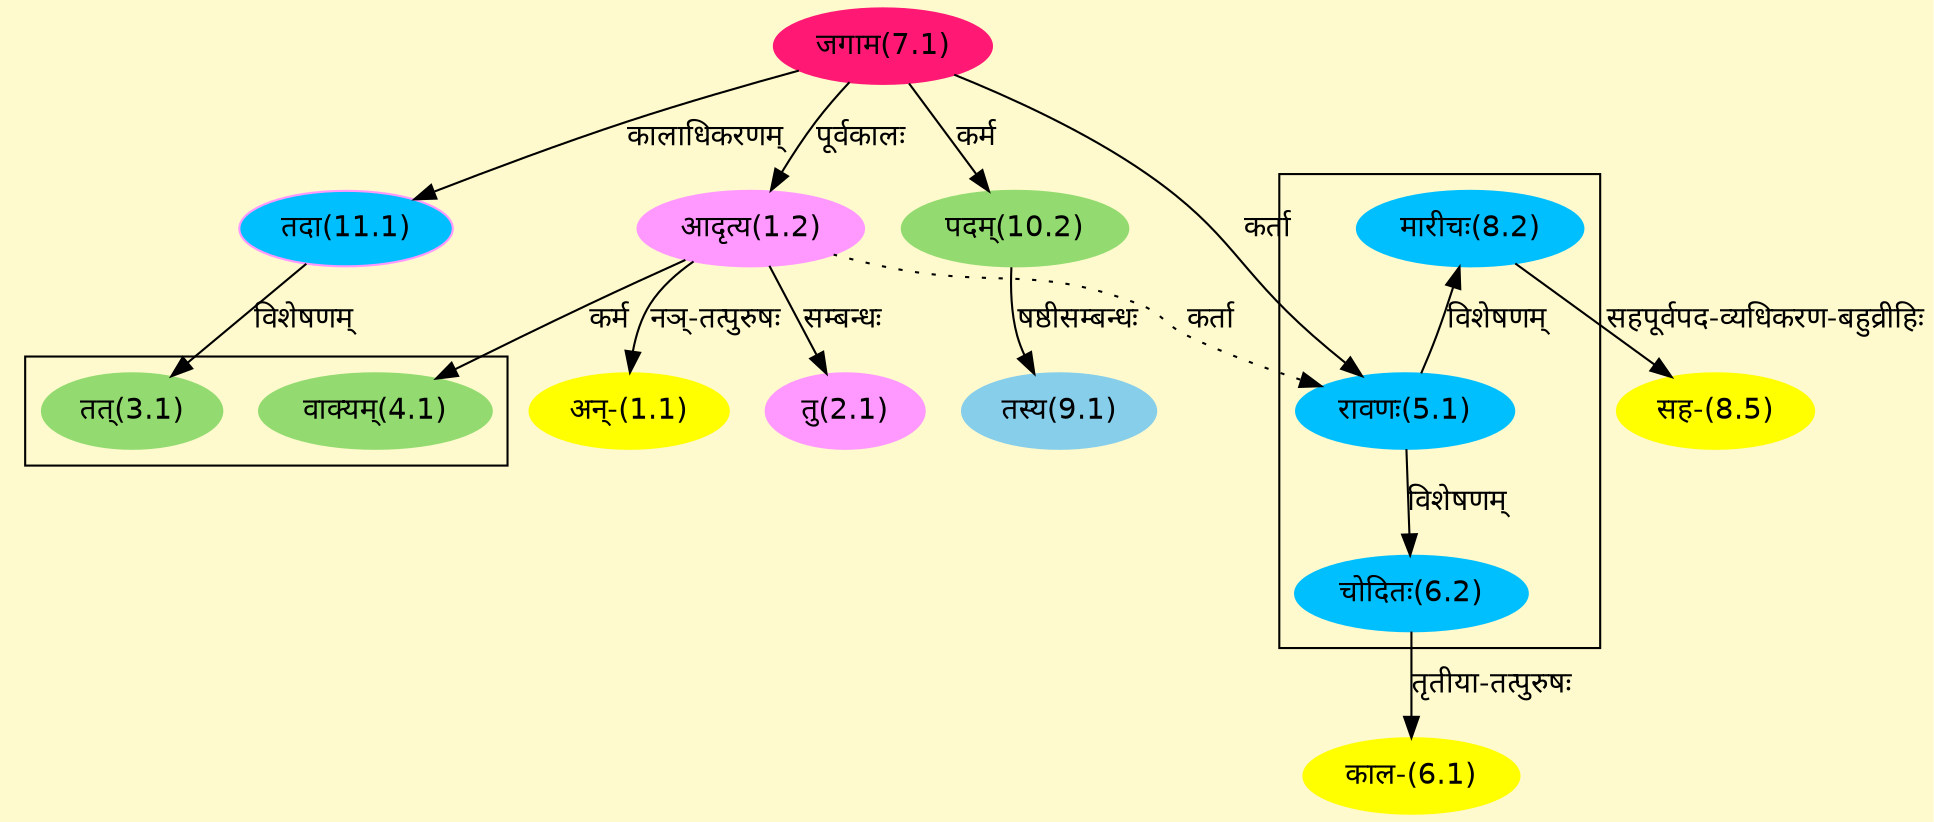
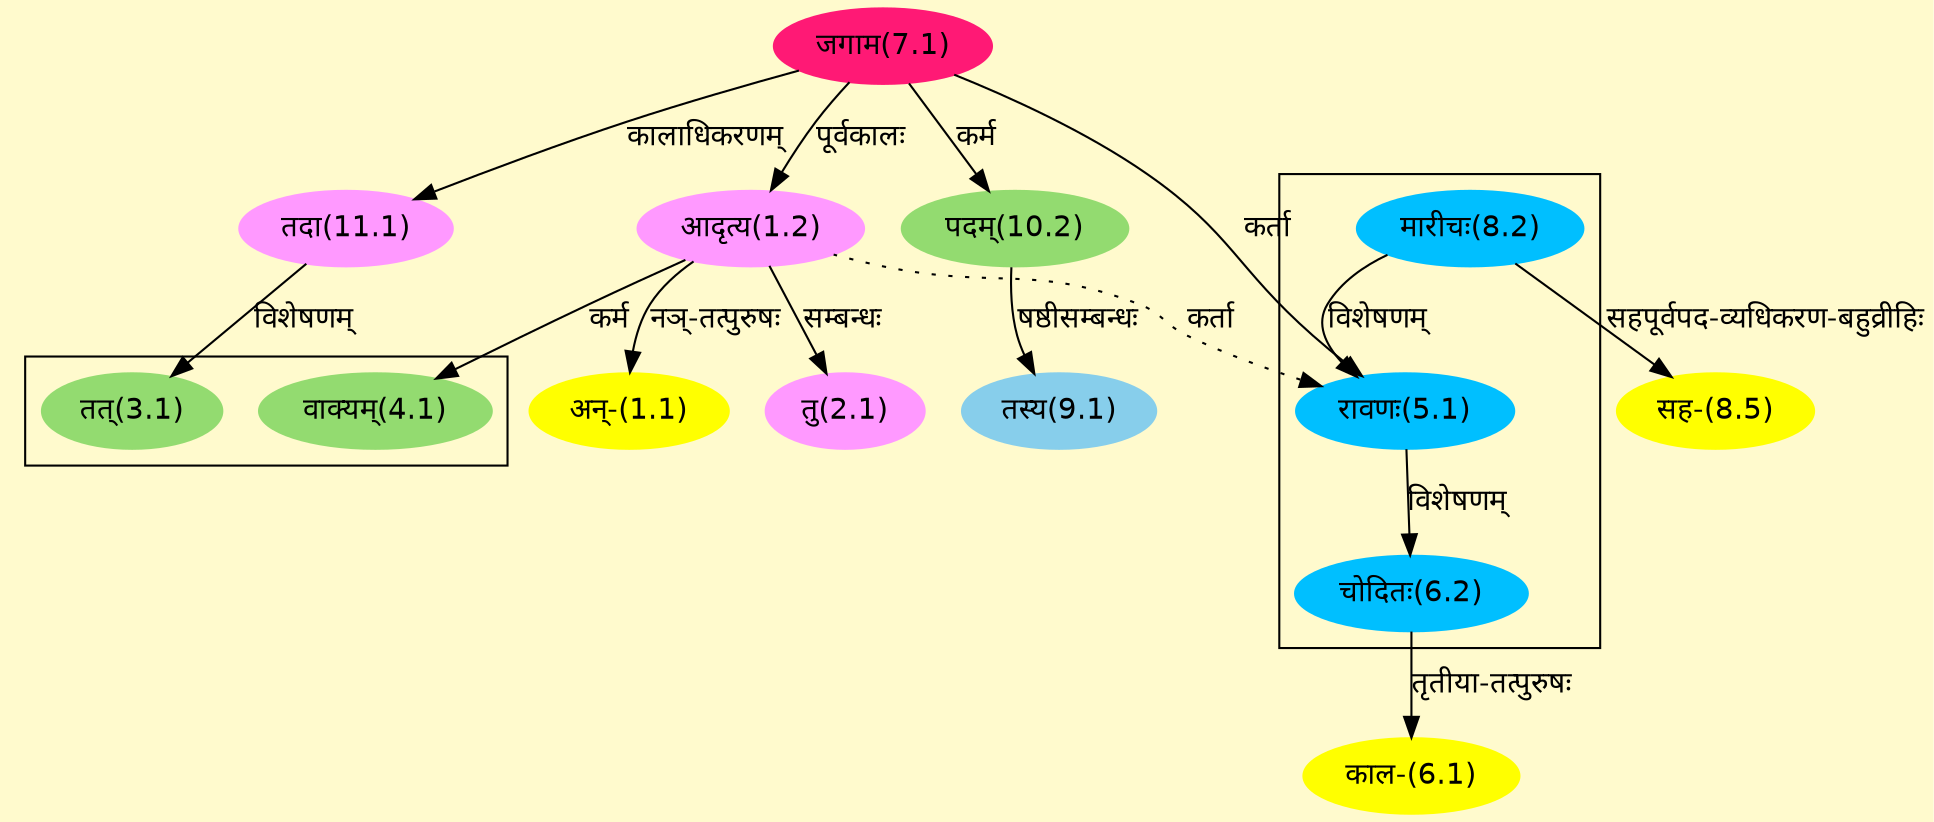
node "तदा(11.1)": fillcolor #00bfff -> #ff99ff
edge "रावणः(5.1)" -> "मारीचः(8.2)": reversed
